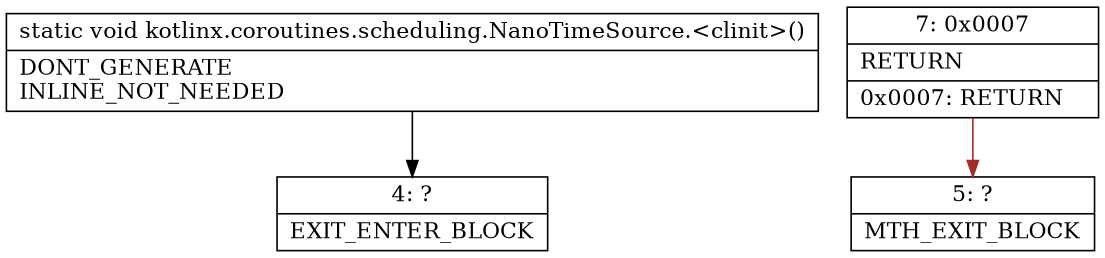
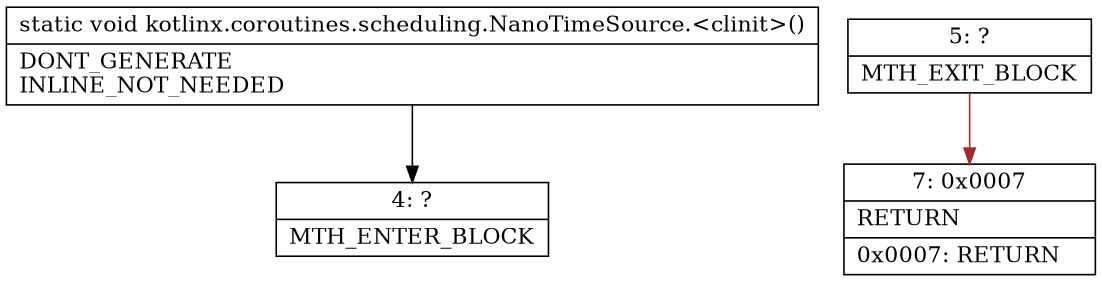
edge "7: 0x0007" -> "5: ?": reversed
node "4: ?": text "EXIT_ENTER_BLOCK" -> "MTH_ENTER_BLOCK"
